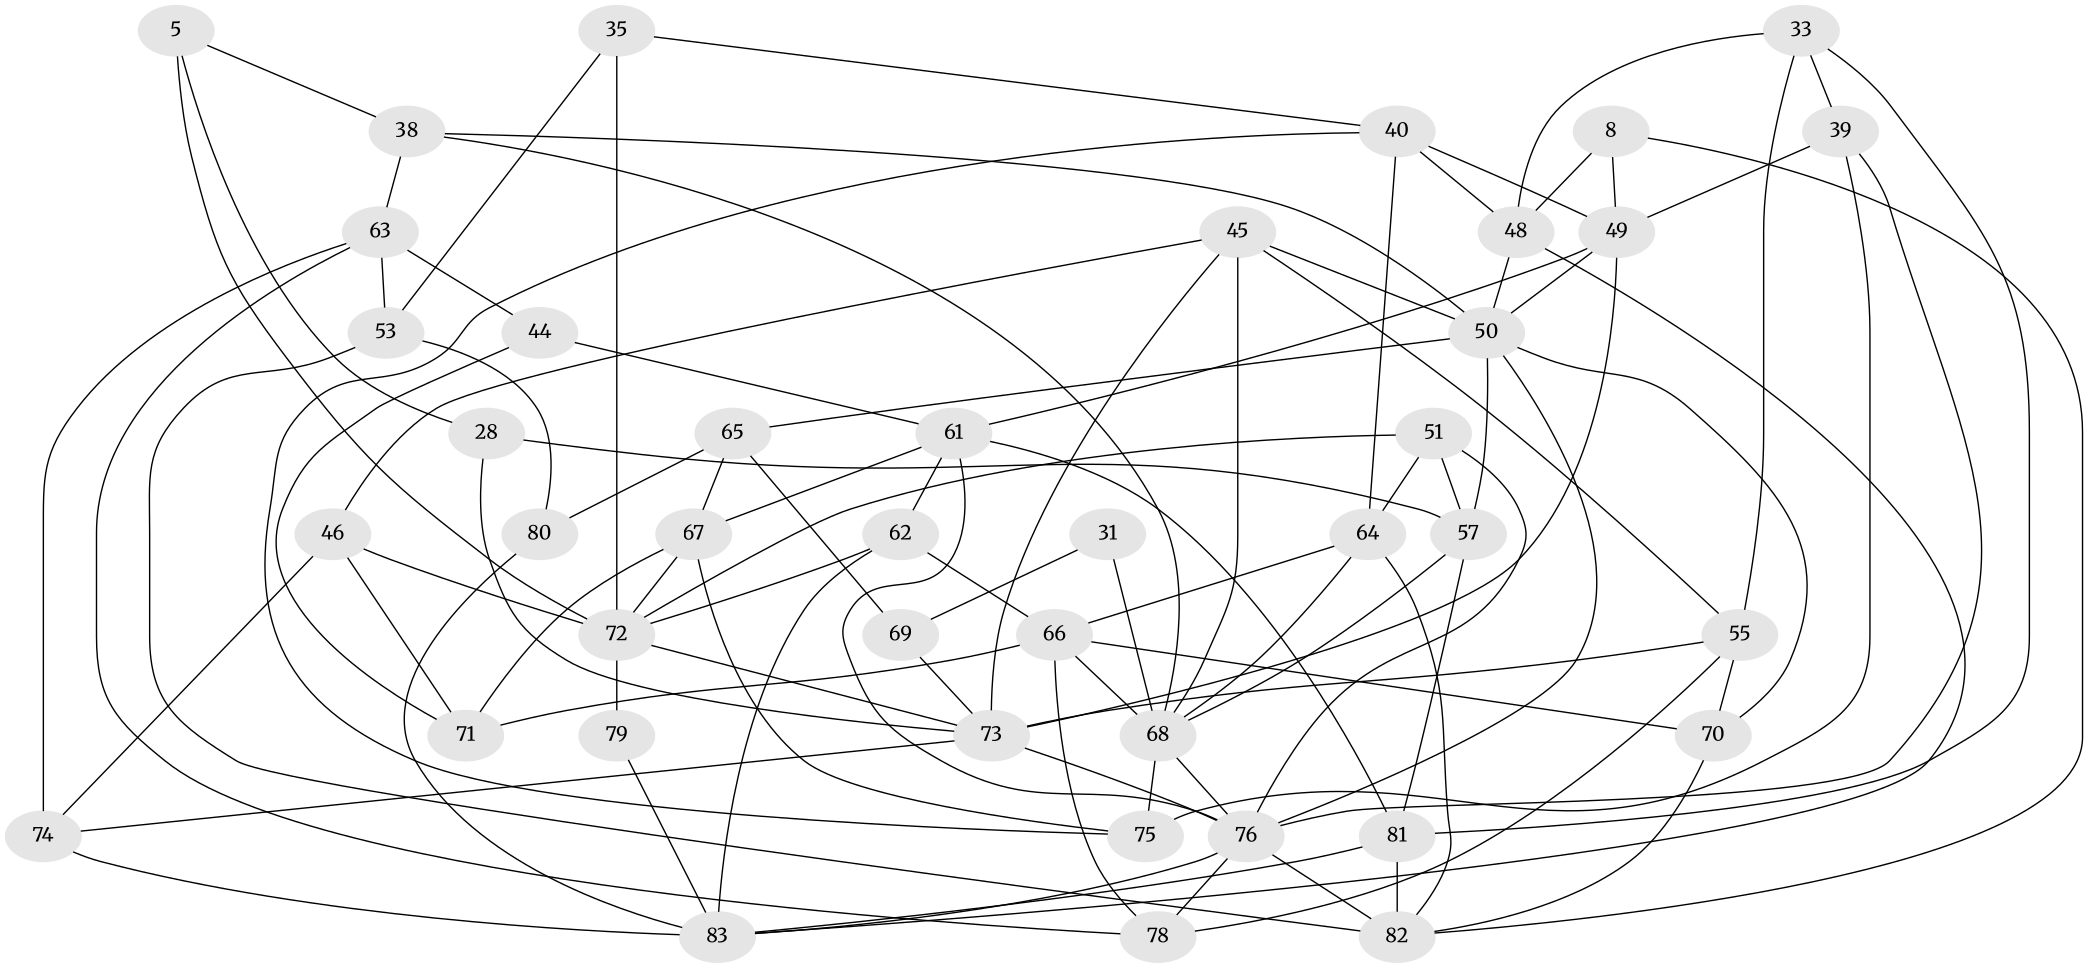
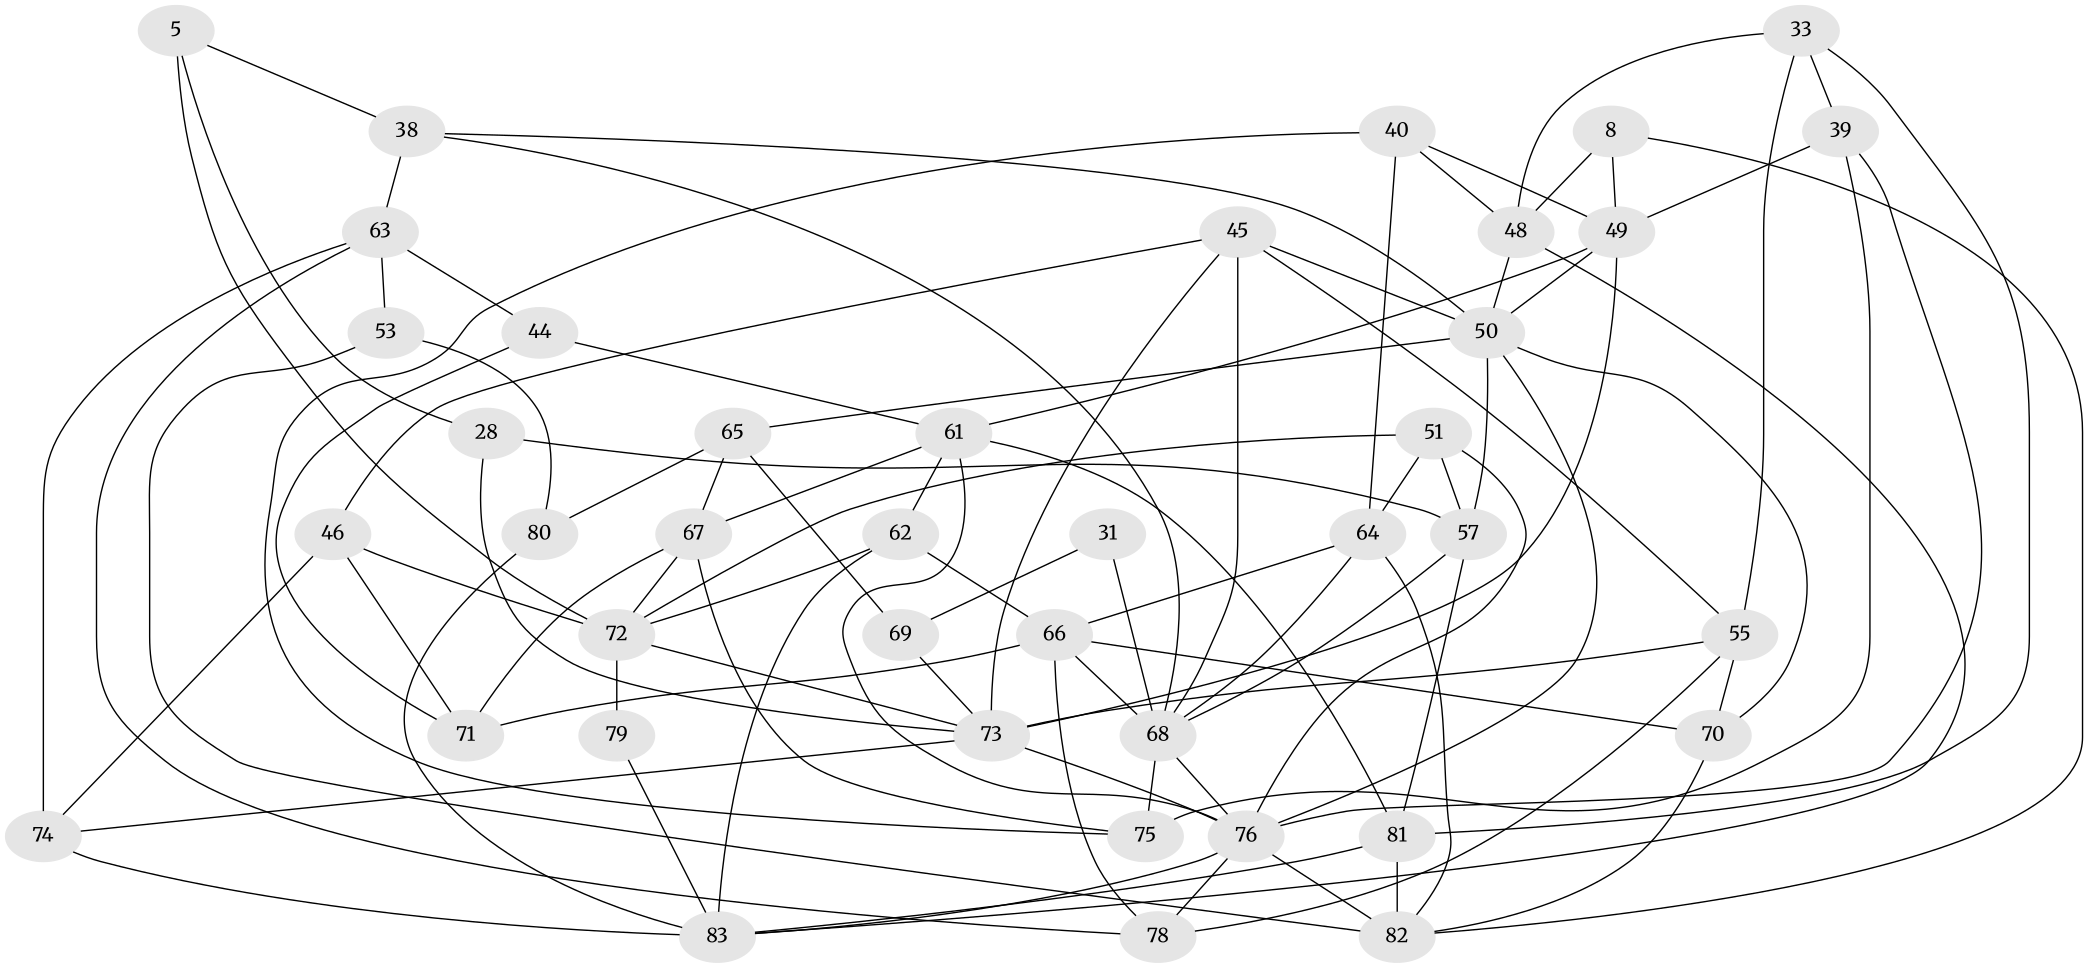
node "35": removed
